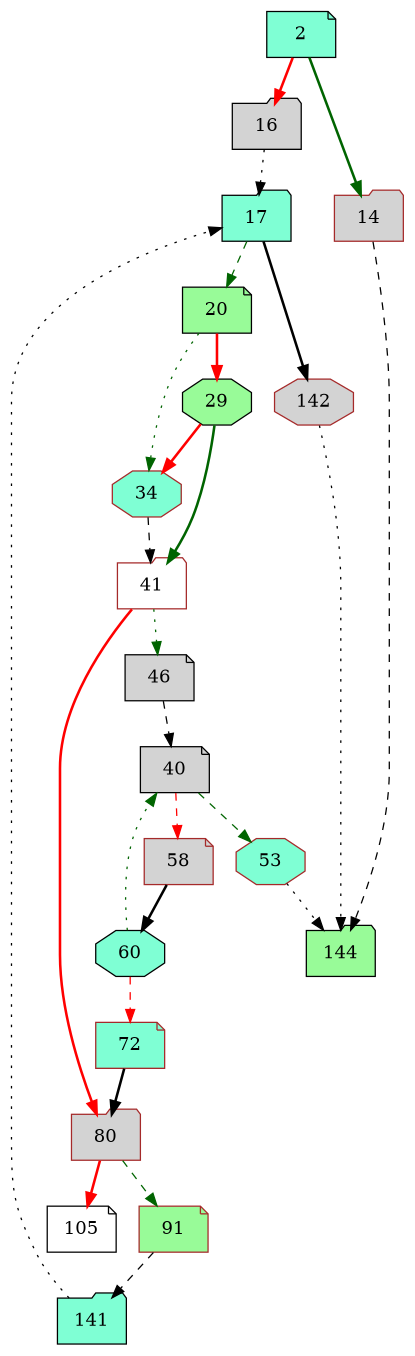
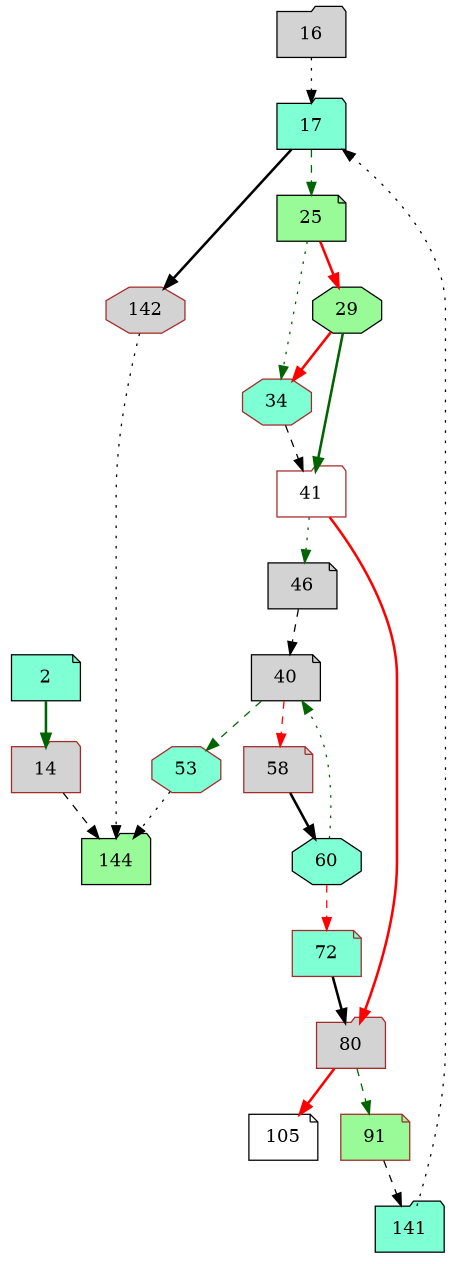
edge "2" -> "16": removed
node "20": label "20" -> "25"
